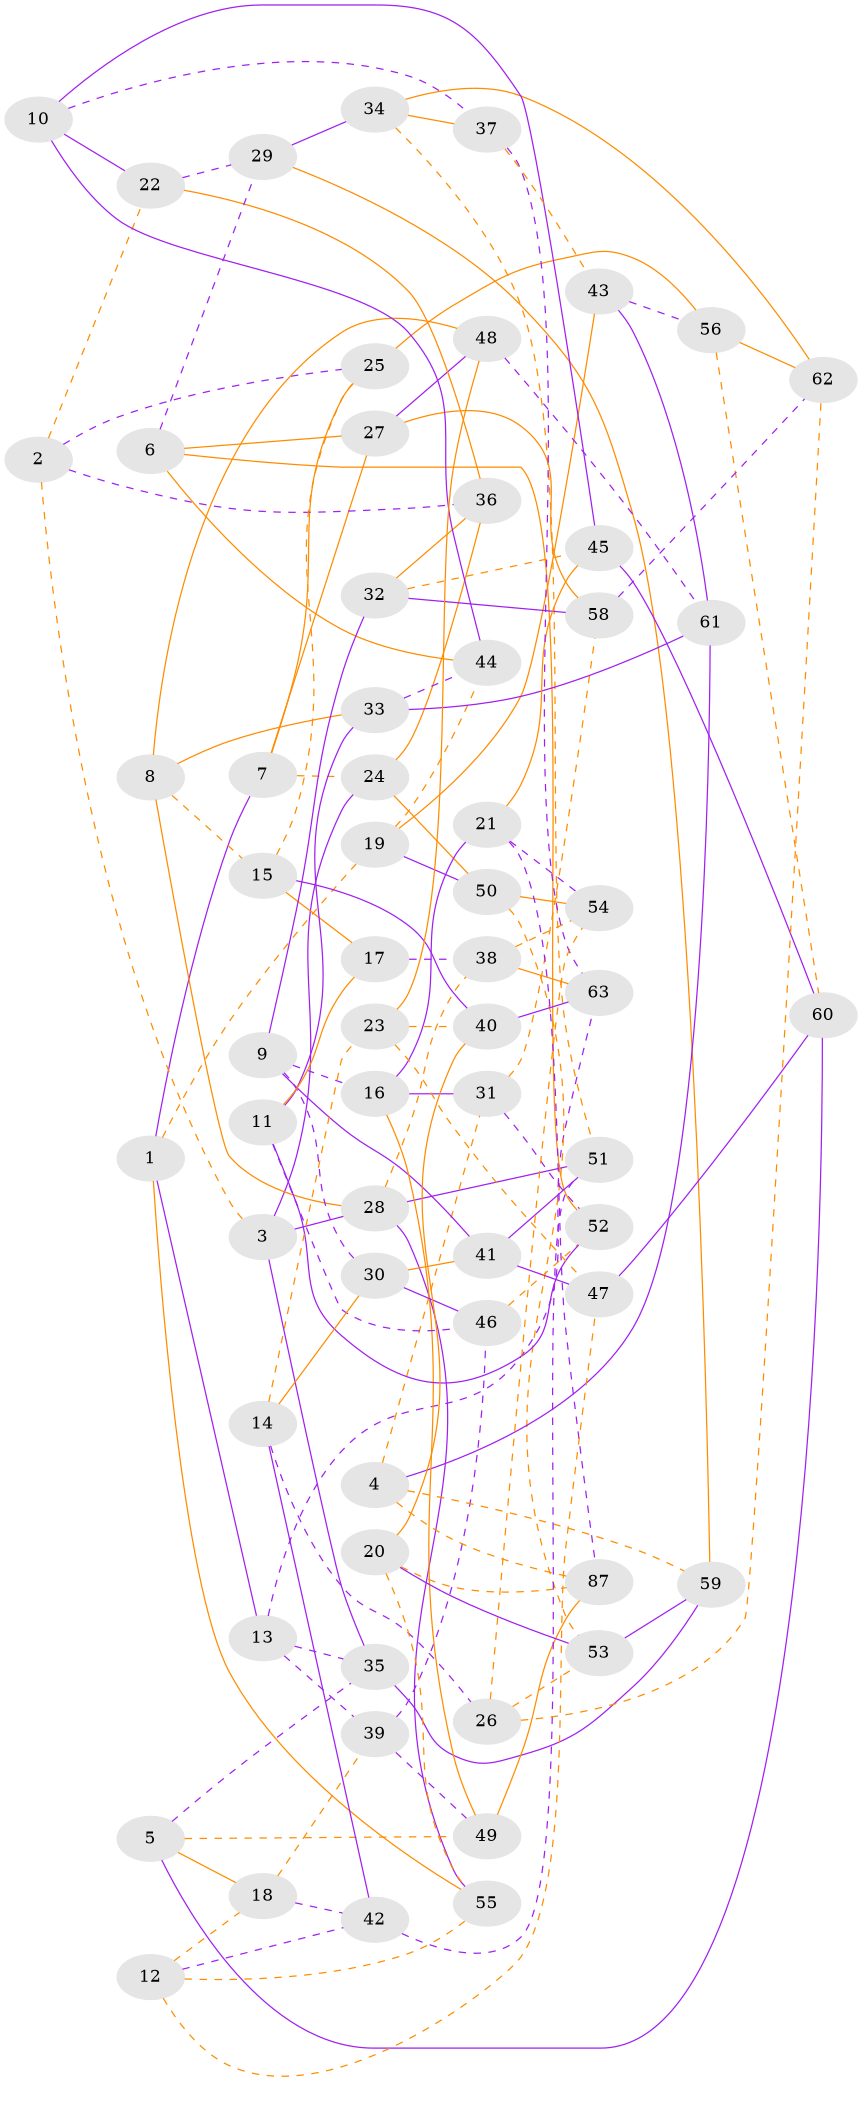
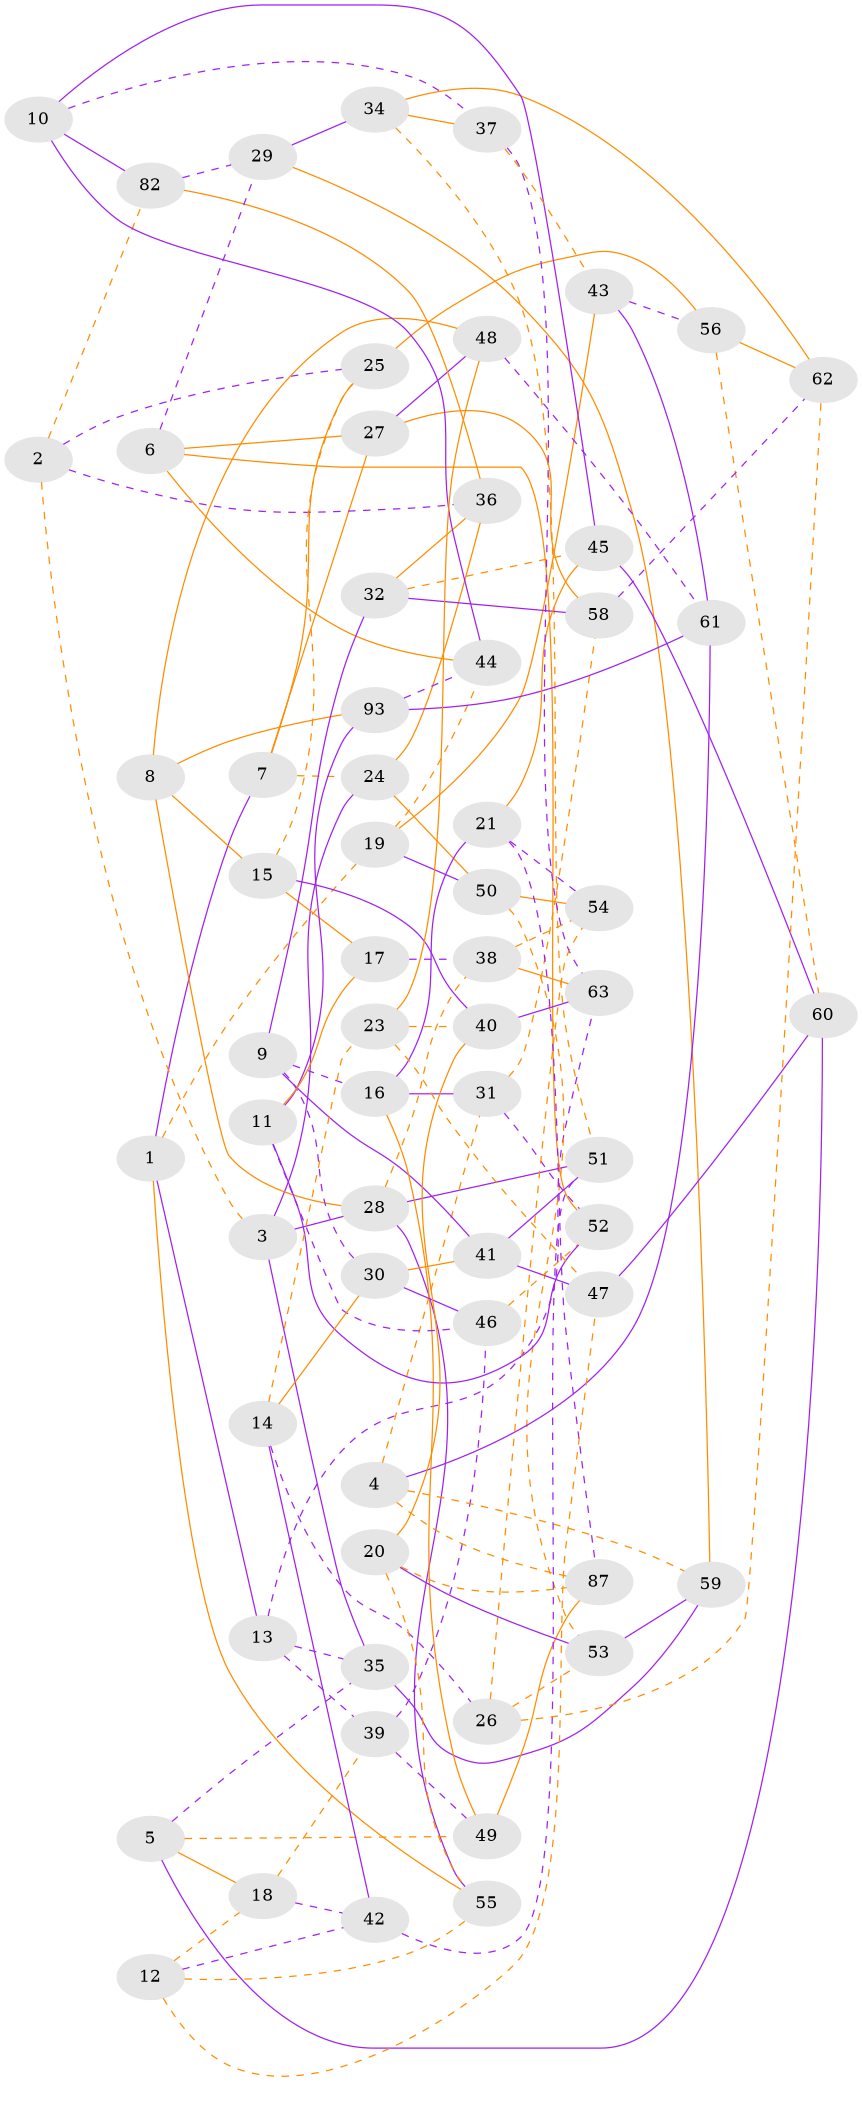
node "22": label "22" -> "82"
node "33": label "33" -> "93"
edge "8" -- "15": style dashed -> solid
